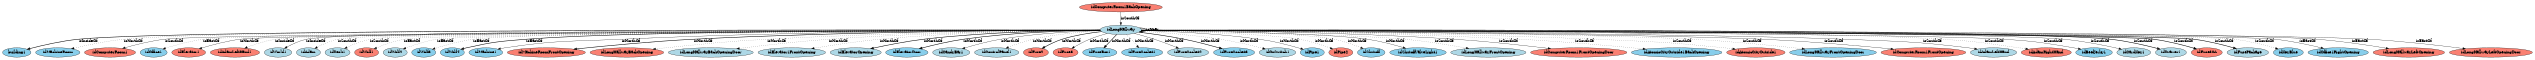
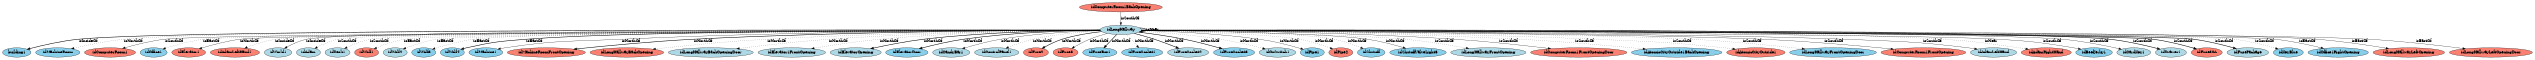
edge "idLongHallway" -> "idFuseSocket2": style solid -> bold
edge "idLongHallway" -> "idAdamRightHand": label "isSouthOf" -> "isNear"
node "idShutoffValveLight1": label "idShutoffValveLight1" -> "idShutoffValveLight6"
